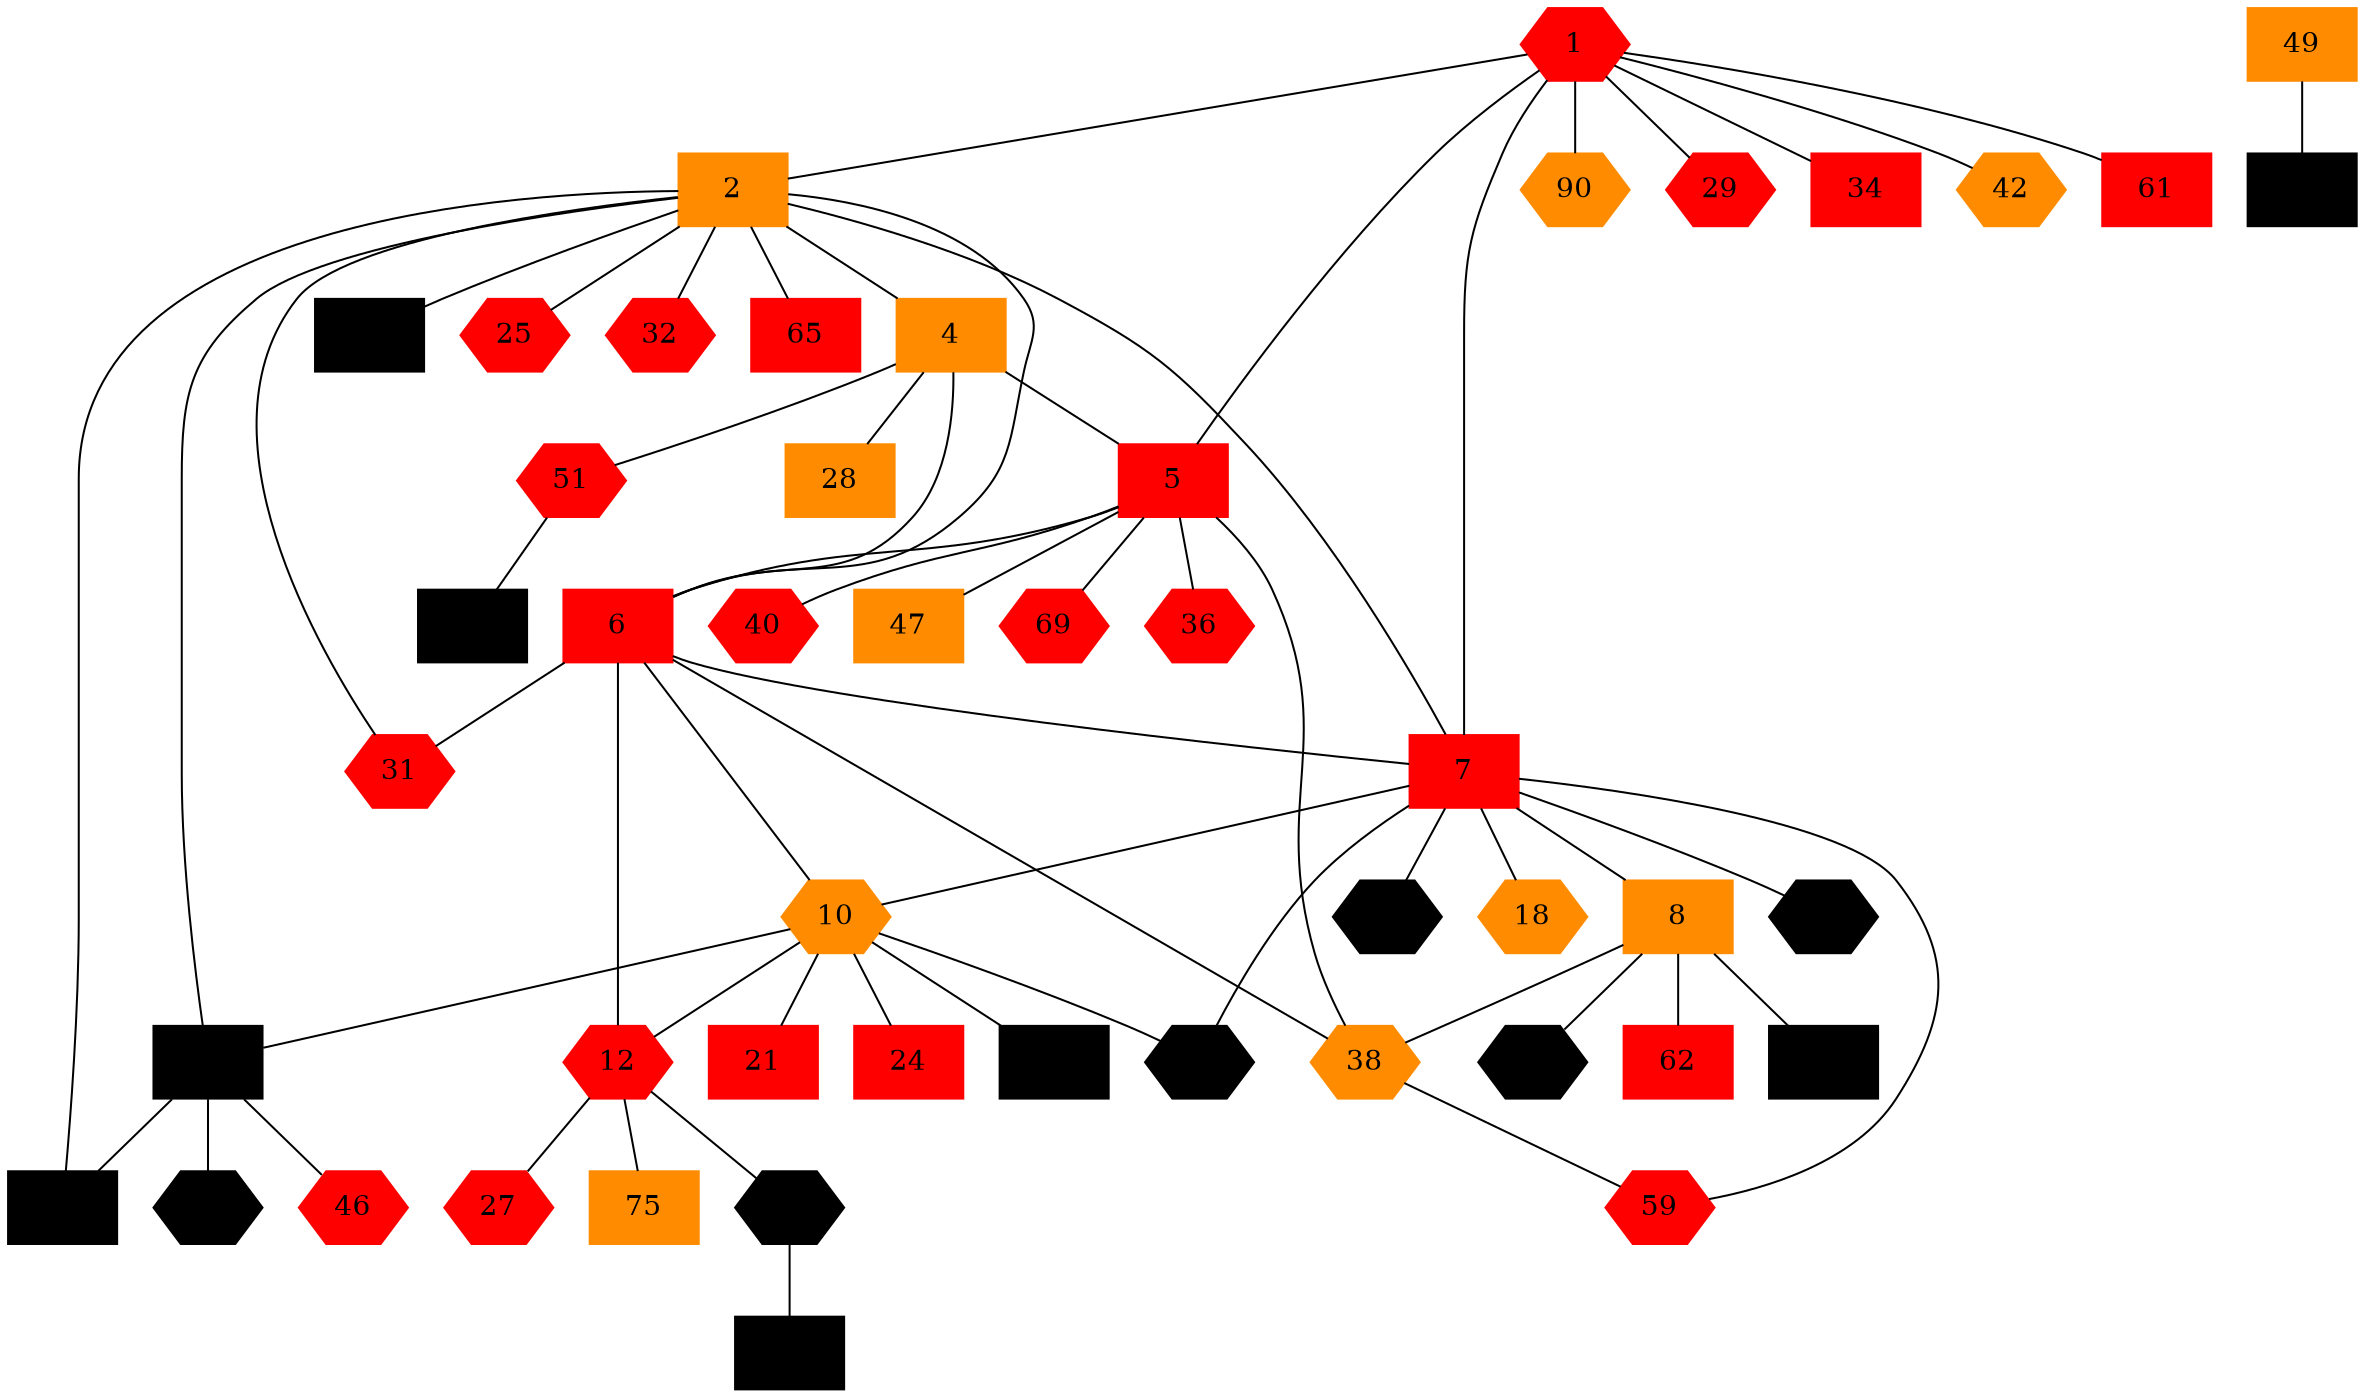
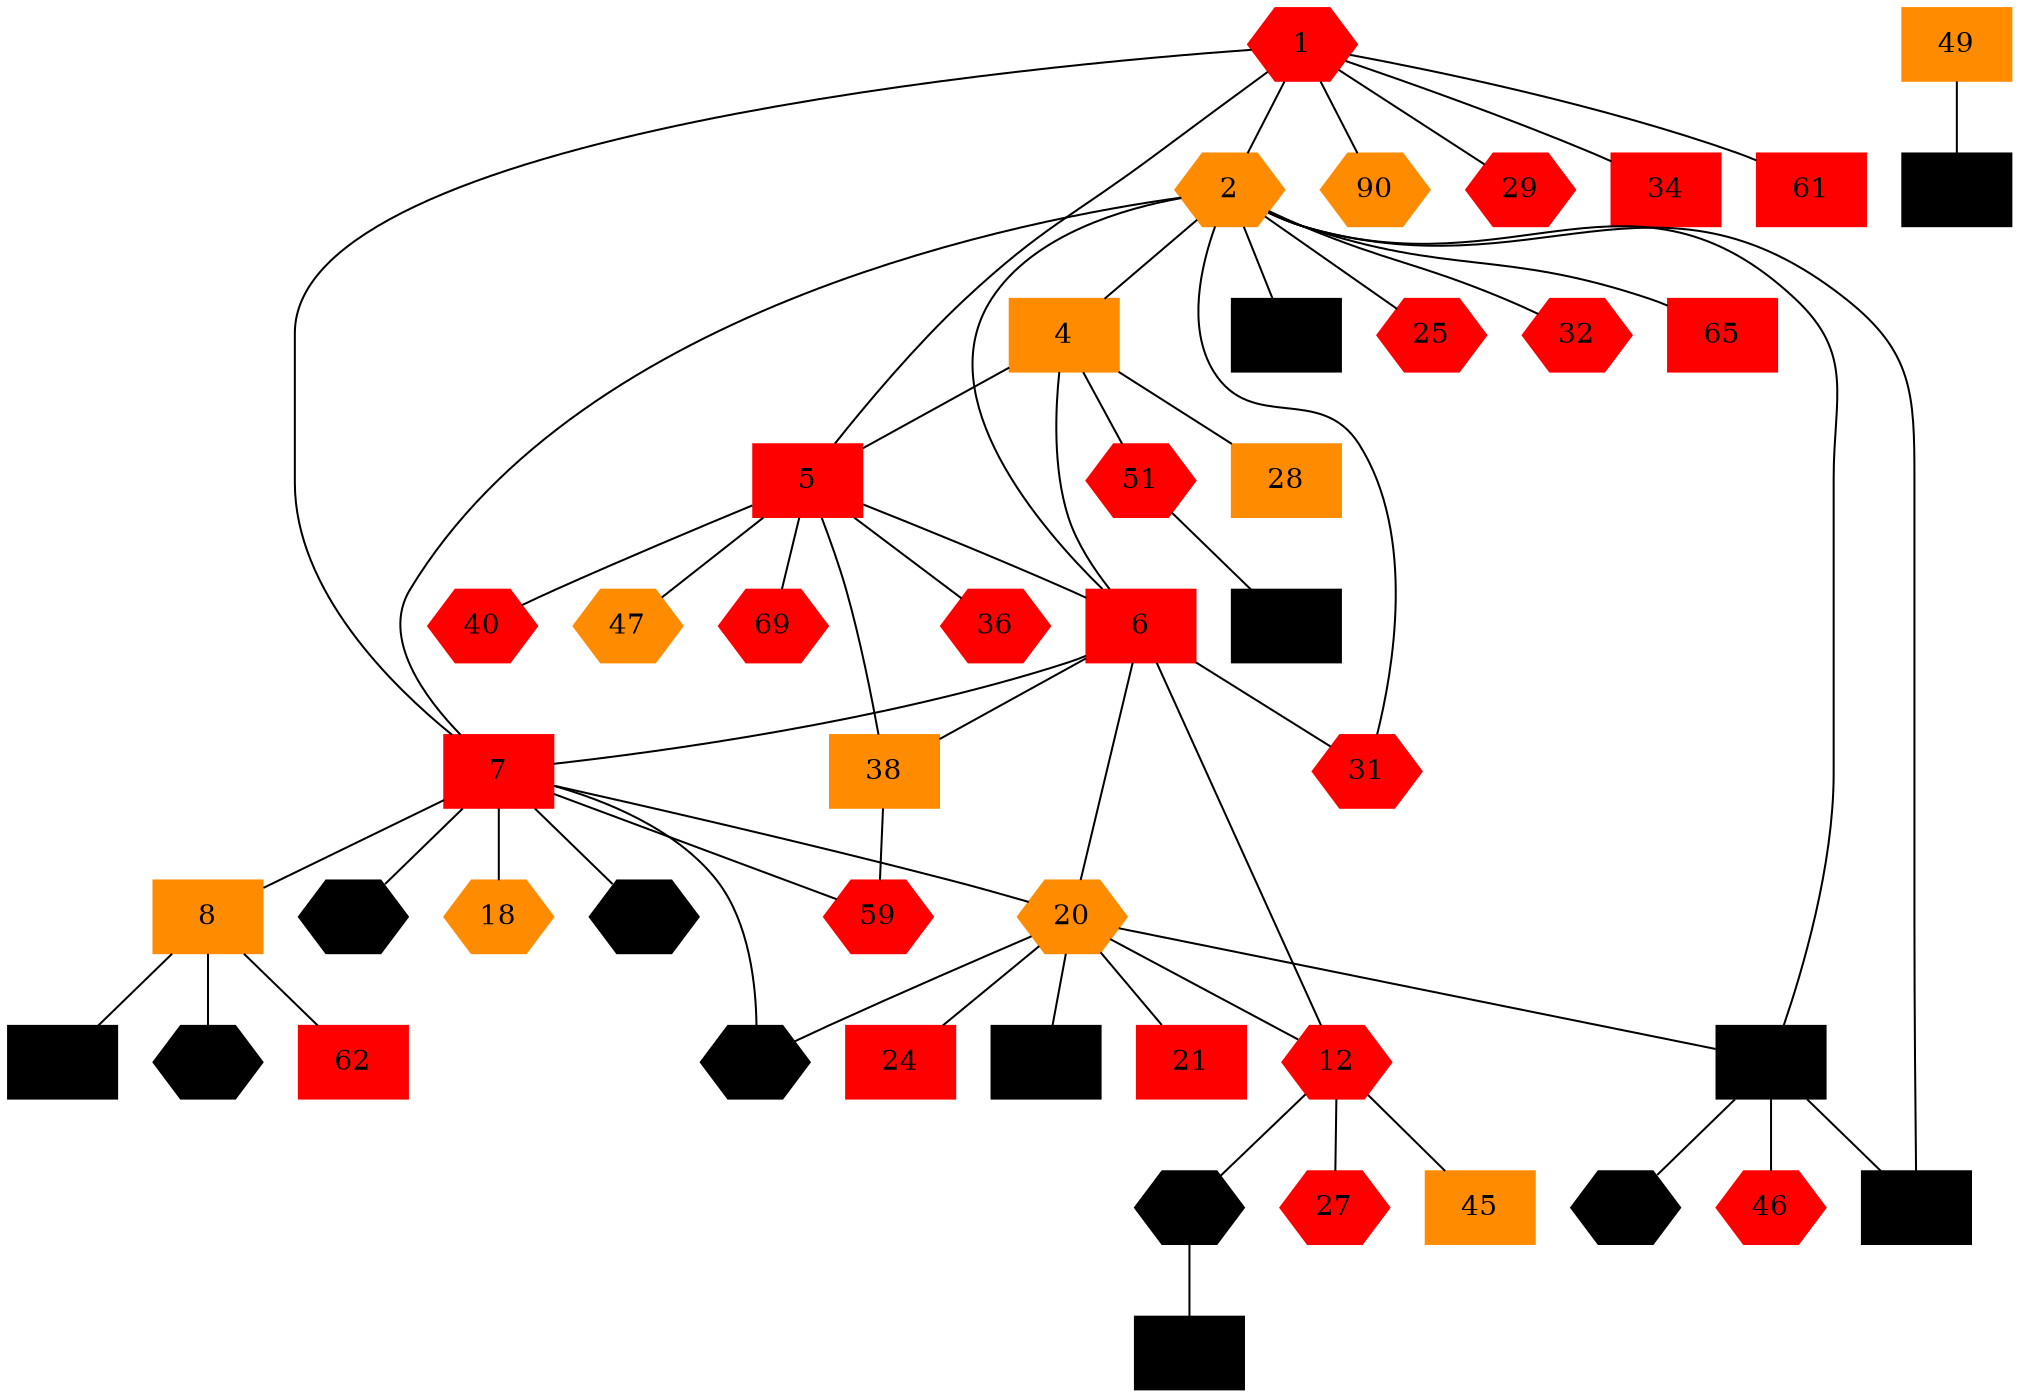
node "2": shape box -> hexagon
node "42": removed
node "47": shape box -> hexagon
node "10": label "10" -> "20"
edge "8" -- "38": removed
node "38": shape hexagon -> box
node "75": label "75" -> "45"
